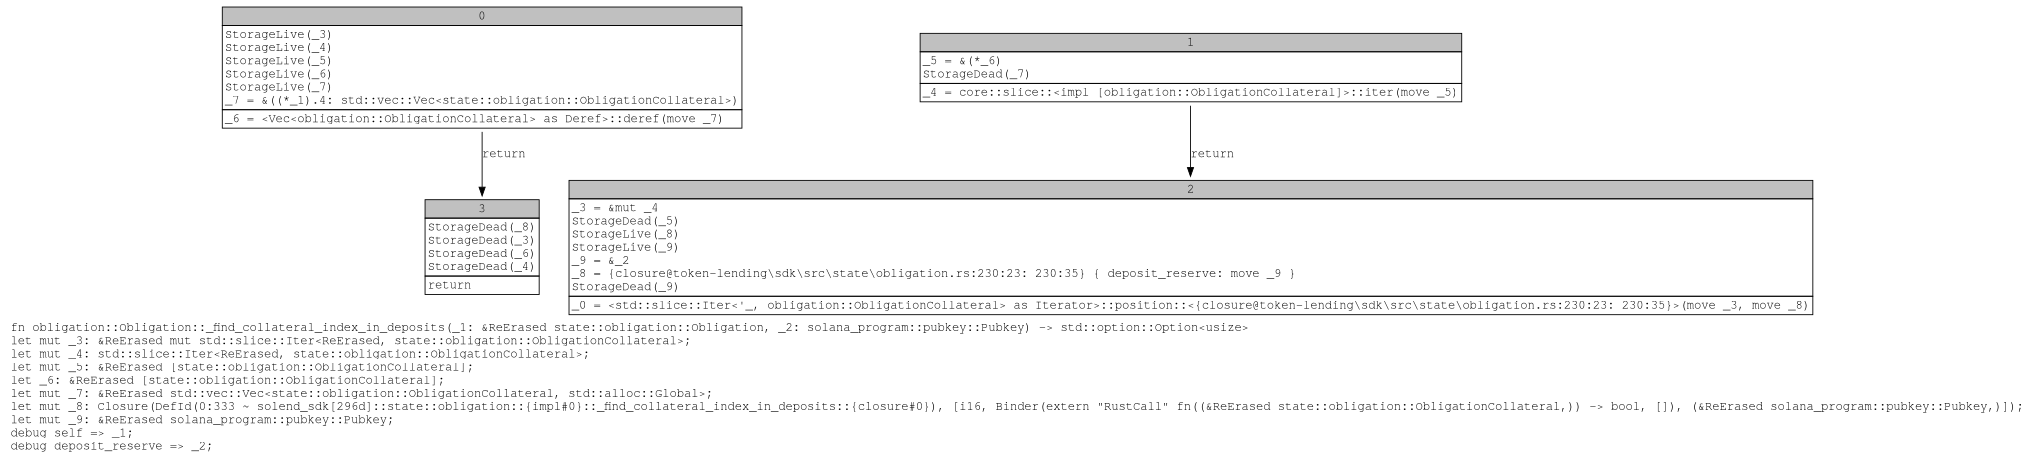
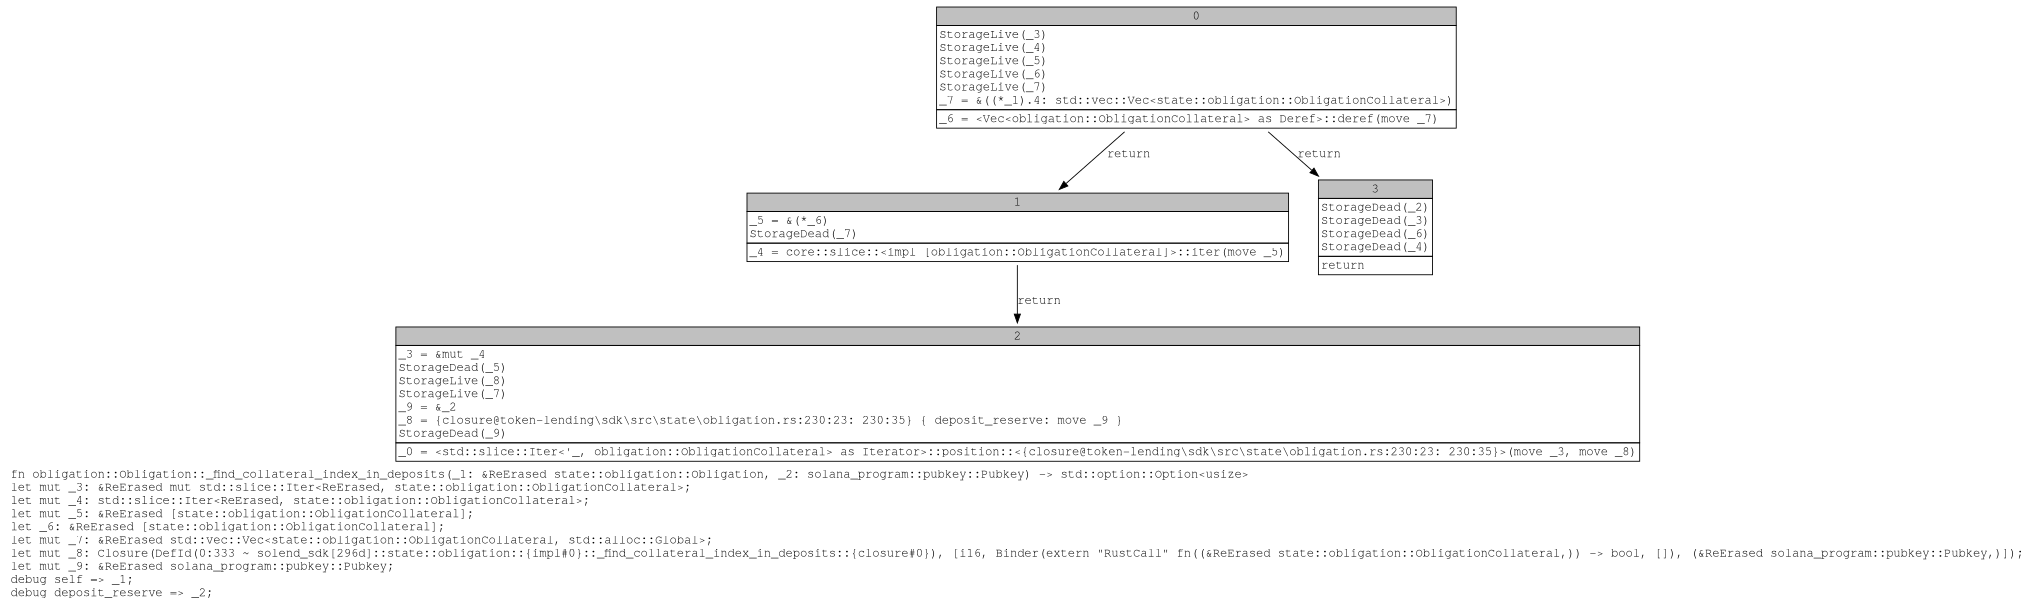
edge "0" -> "1": added, label "return"
node "3": text "StorageDead(_8)" -> "StorageDead(_2)"
node "2": text "StorageLive(_9)" -> "StorageLive(_7)"
